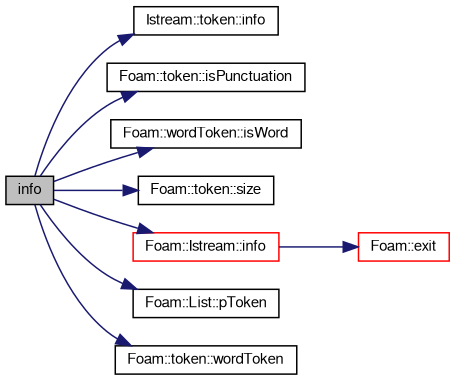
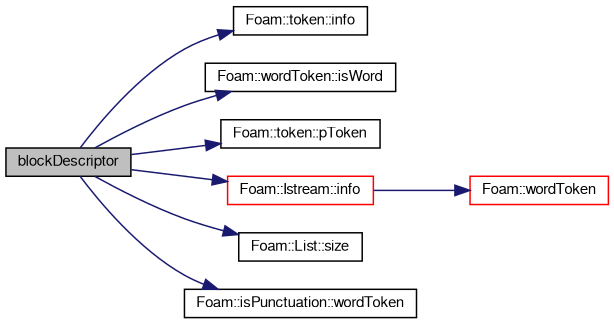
node "Istream::token::info": label "Istream::token::info" -> "Foam::token::info"
node "Foam::token::isPunctuation": removed
node "info": label "info" -> "blockDescriptor"
node "Foam::token::size": label "Foam::token::size" -> "Foam::token::pToken"
node "Foam::exit": label "Foam::exit" -> "Foam::wordToken"
node "Foam::List::pToken": label "Foam::List::pToken" -> "Foam::List::size"
node "Foam::token::wordToken": label "Foam::token::wordToken" -> "Foam::isPunctuation::wordToken"
